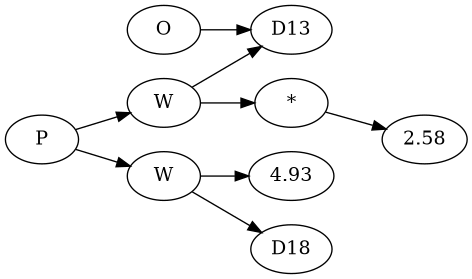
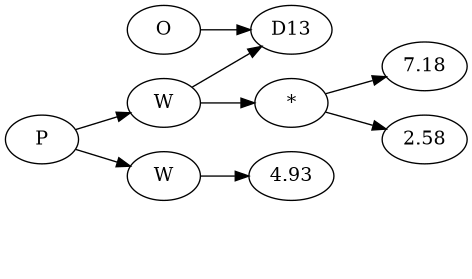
node "7.18": added
node "D18": removed
